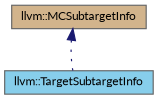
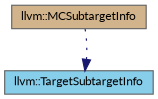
edge "llvm::TargetSubtargetInfo" -> "llvm::MCSubtargetInfo": reversed
